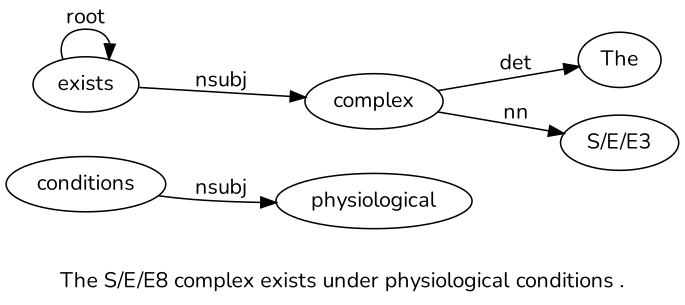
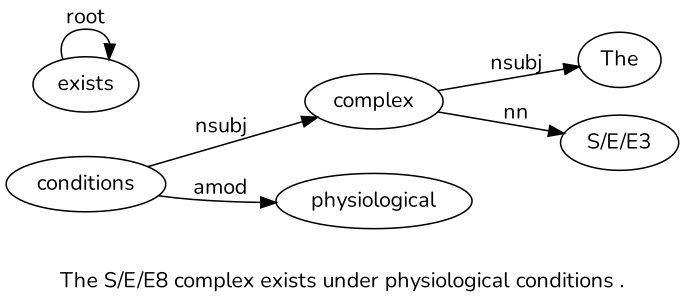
edge "complex" -> "The": label "det" -> "nsubj"
edge "exists" -> "complex": now "conditions" -> "complex"
edge "conditions" -> "physiological": label "nsubj" -> "amod"
